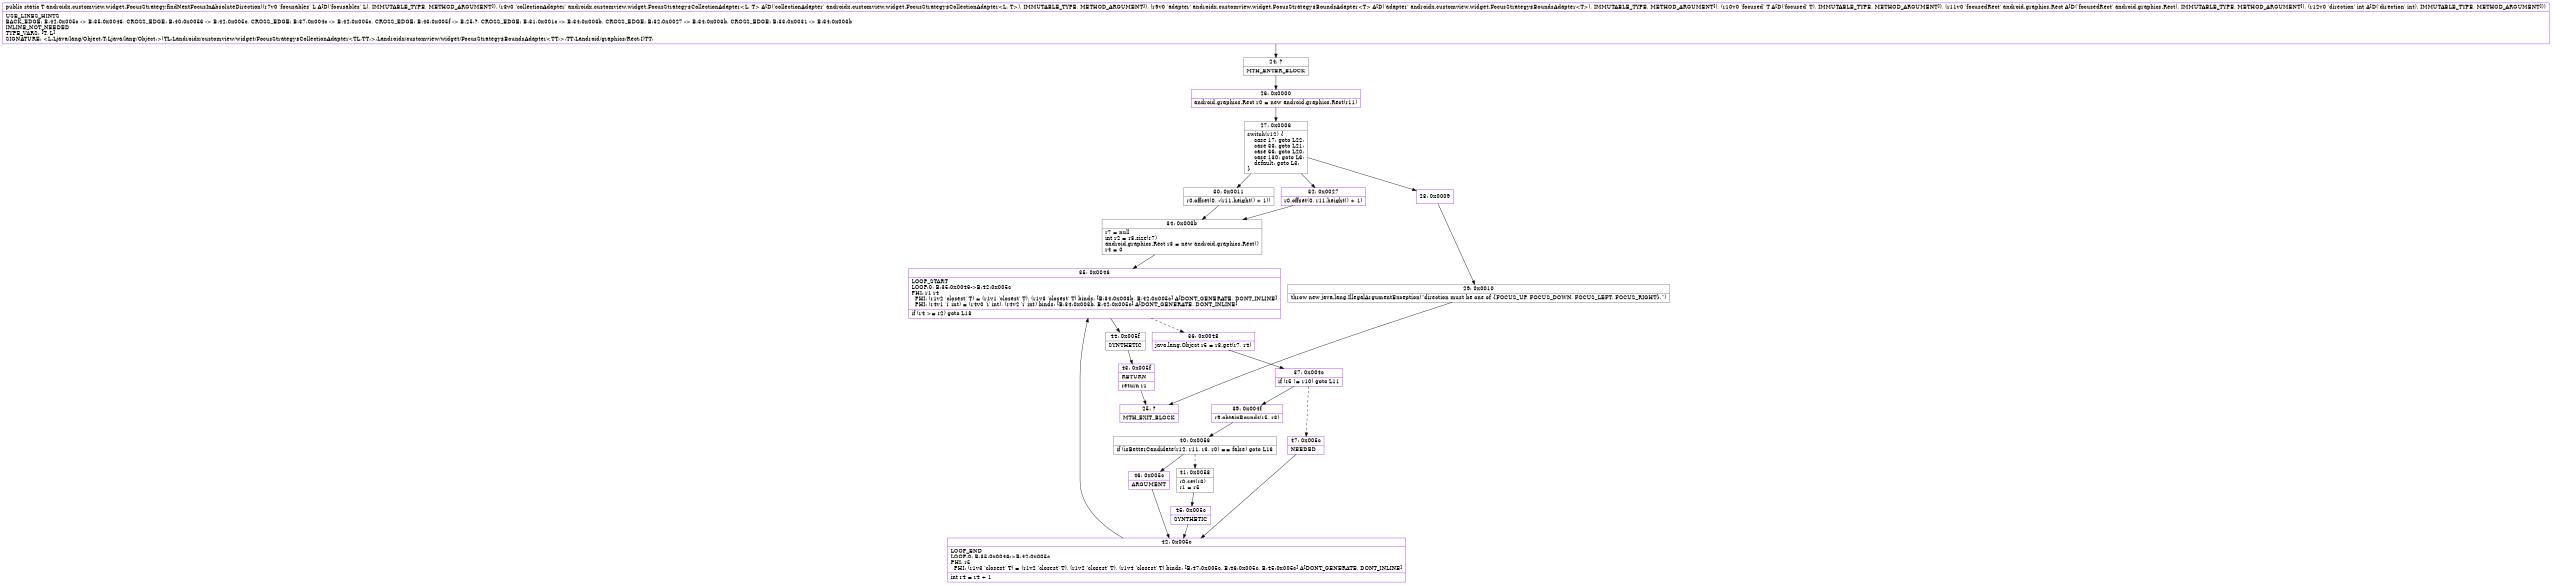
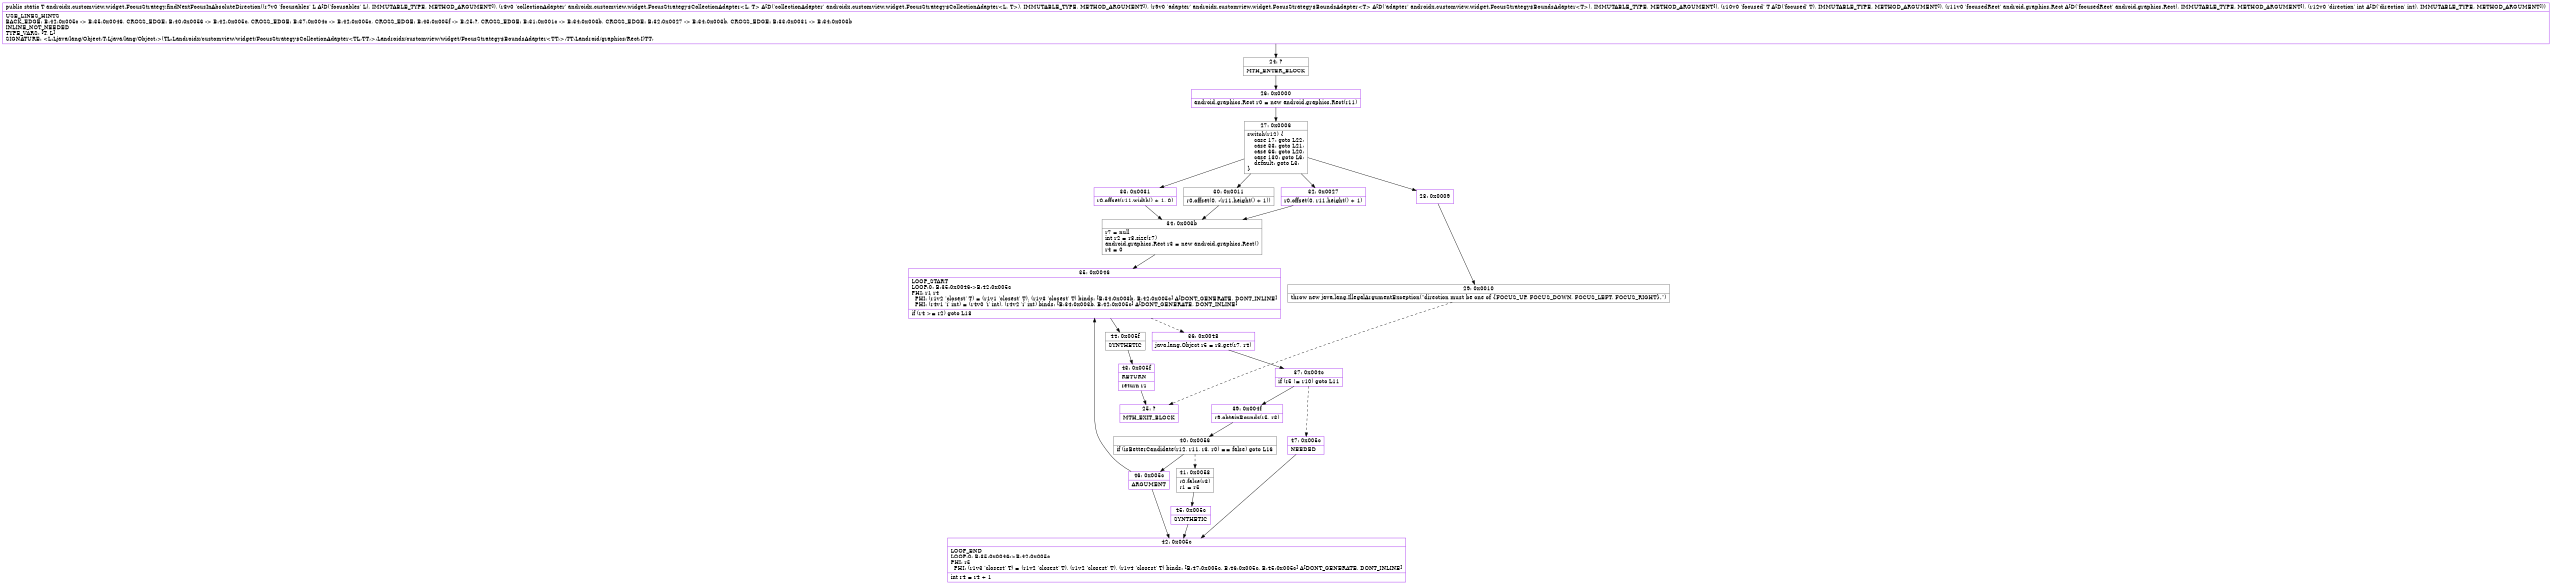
node "33: 0x0031": added
edge "29: 0x0010" -> "25: ?": style solid -> dashed
edge "42: 0x005c" -> "35: 0x0046": now "46: 0x005c" -> "35: 0x0046"
node "41: 0x0058": text "r0.set(r3)" -> "r0.false(r3)"
